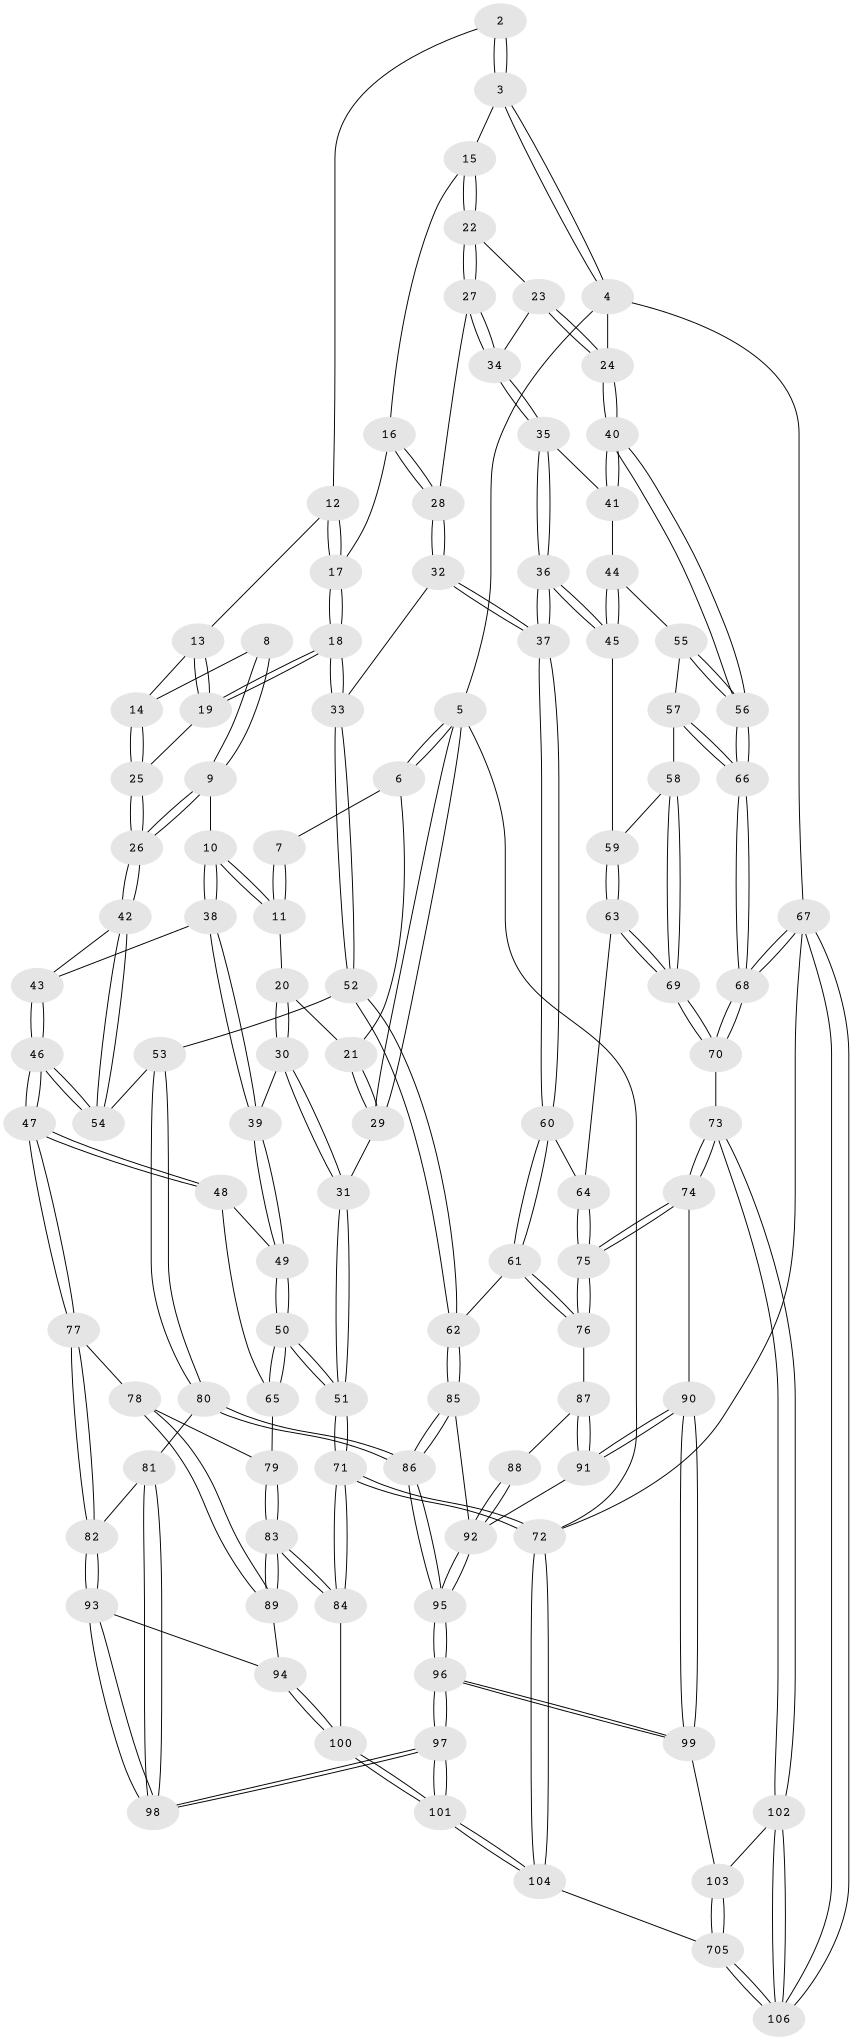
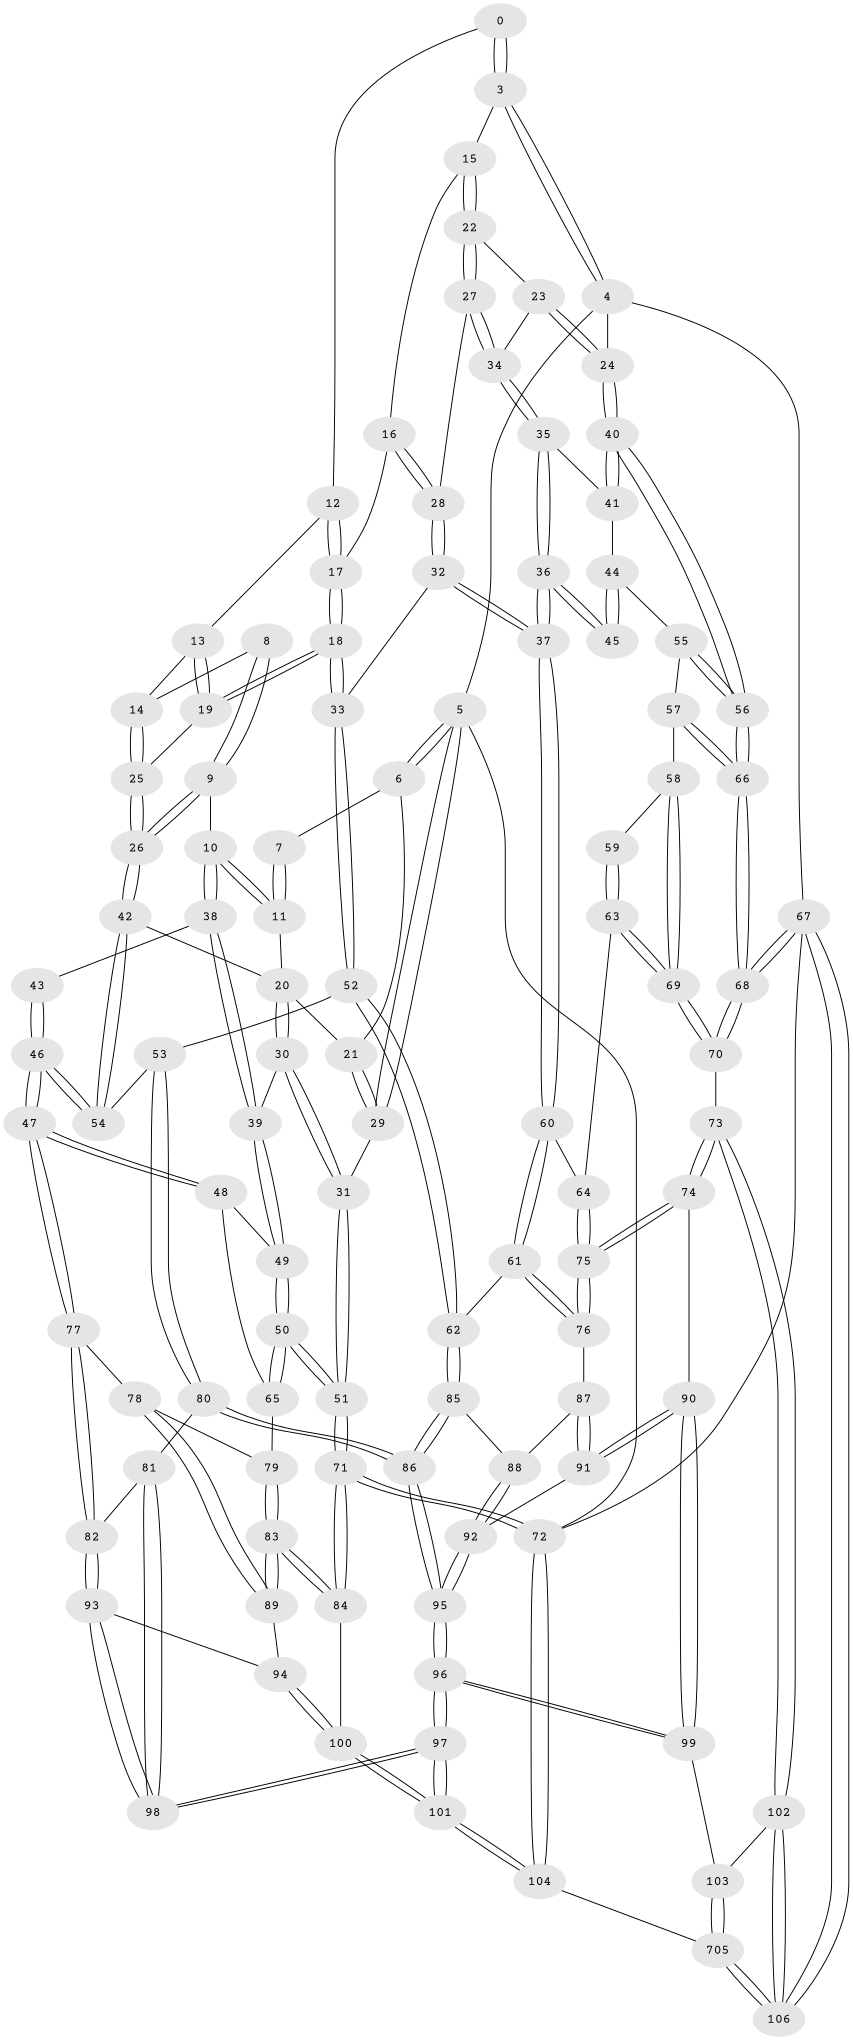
node "2": label "2" -> "0"
edge "45" -- "59": removed
edge "42" -- "43": now "42" -- "20"
edge "85" -- "92": now "85" -- "88"
